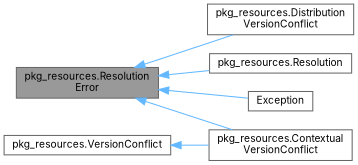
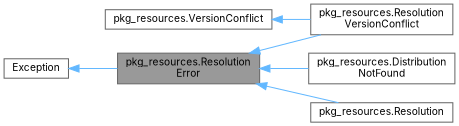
node "pkg_resources.Distribution VersionConflict": label "pkg_resources.Distribution VersionConflict" -> "pkg_resources.Distribution NotFound"
edge "Exception" -> "pkg_resources.Resolution Error": reversed
node "pkg_resources.Contextual VersionConflict": label "pkg_resources.Contextual VersionConflict" -> "pkg_resources.Resolution VersionConflict"
